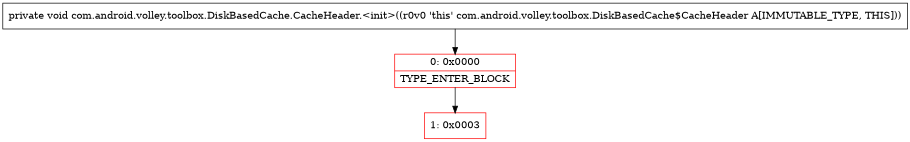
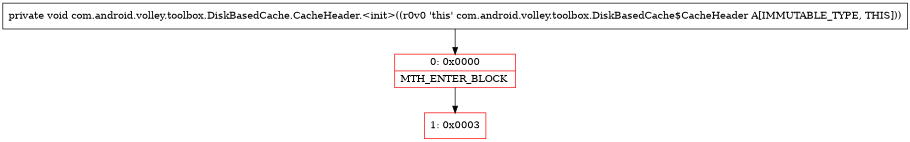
node "0: 0x0000": text "TYPE_ENTER_BLOCK" -> "MTH_ENTER_BLOCK"
